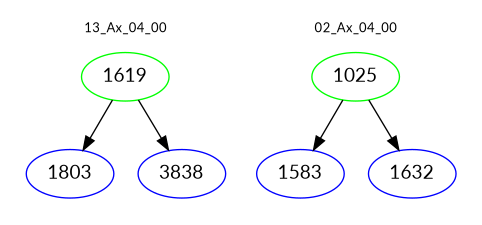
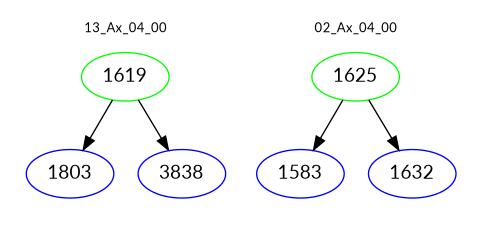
node "1025": label "1025" -> "1625"
